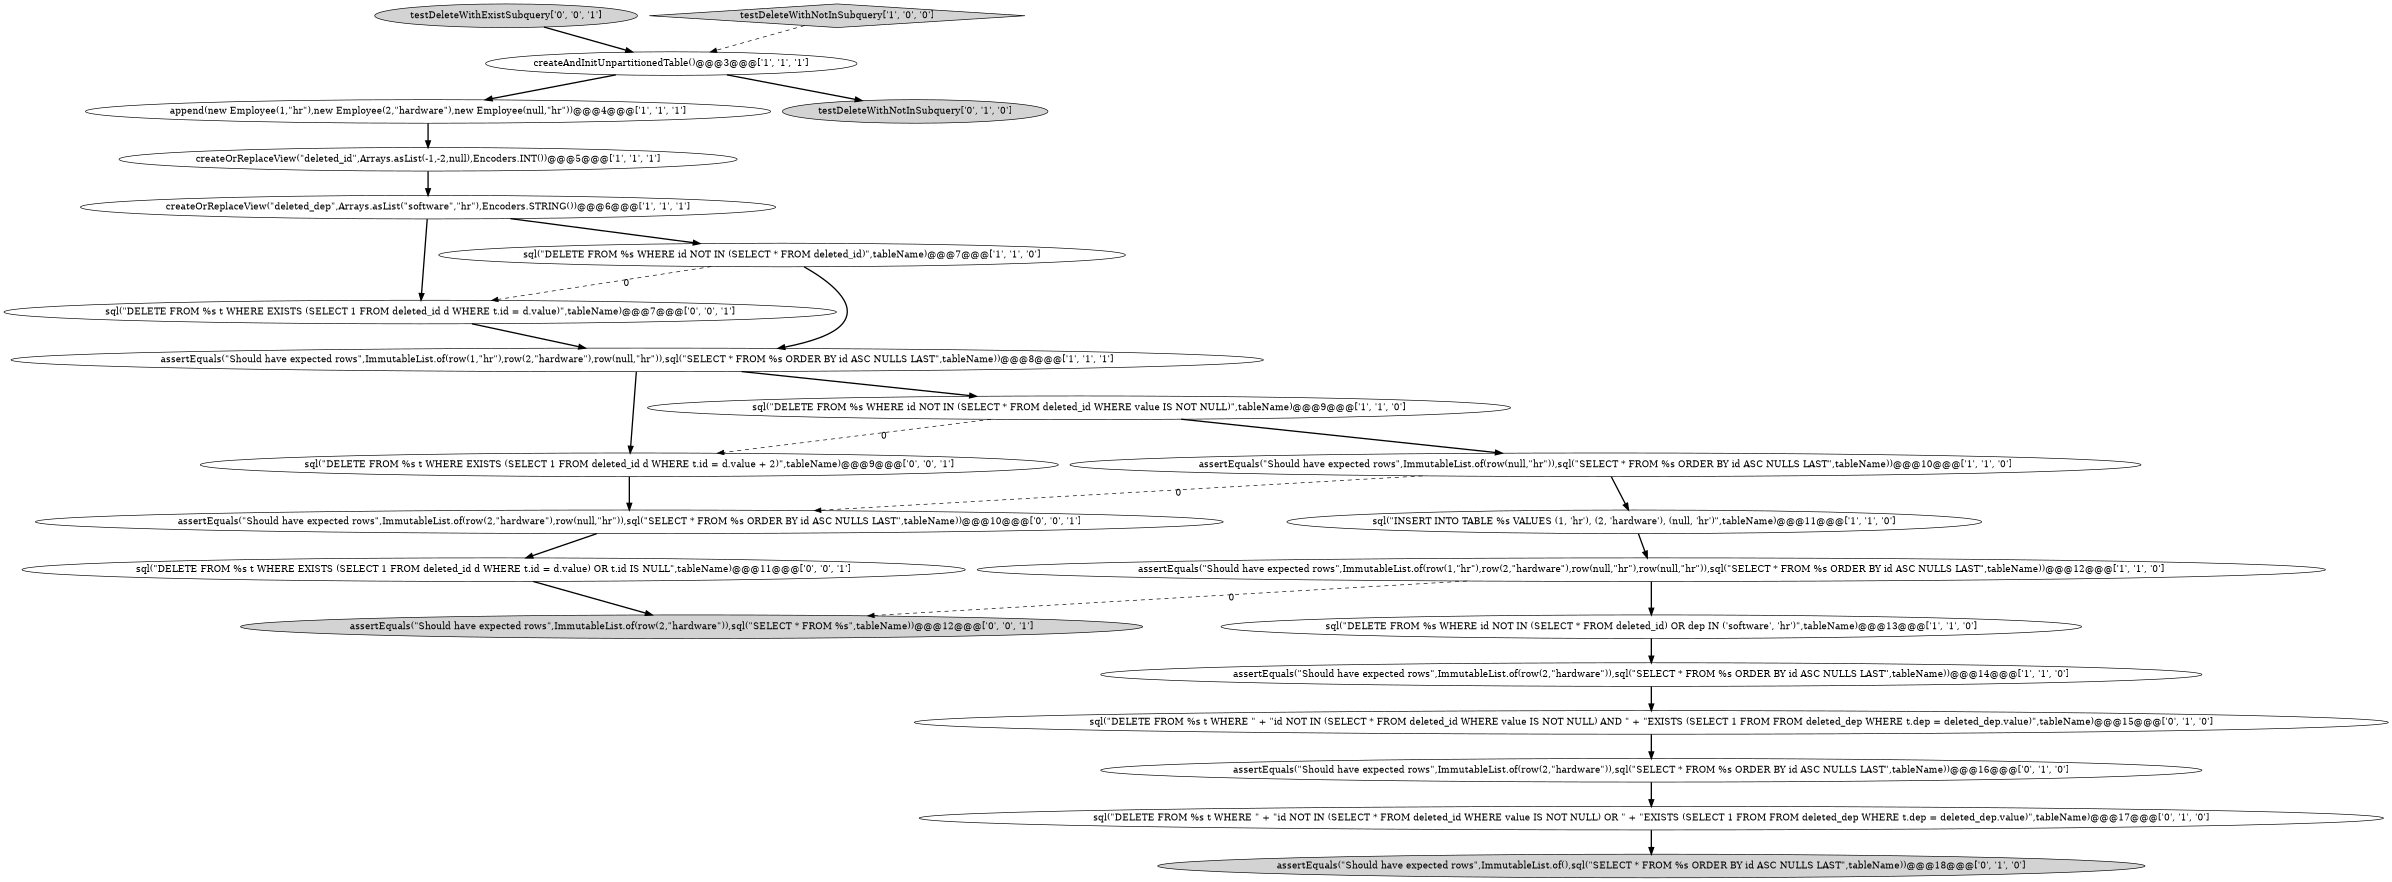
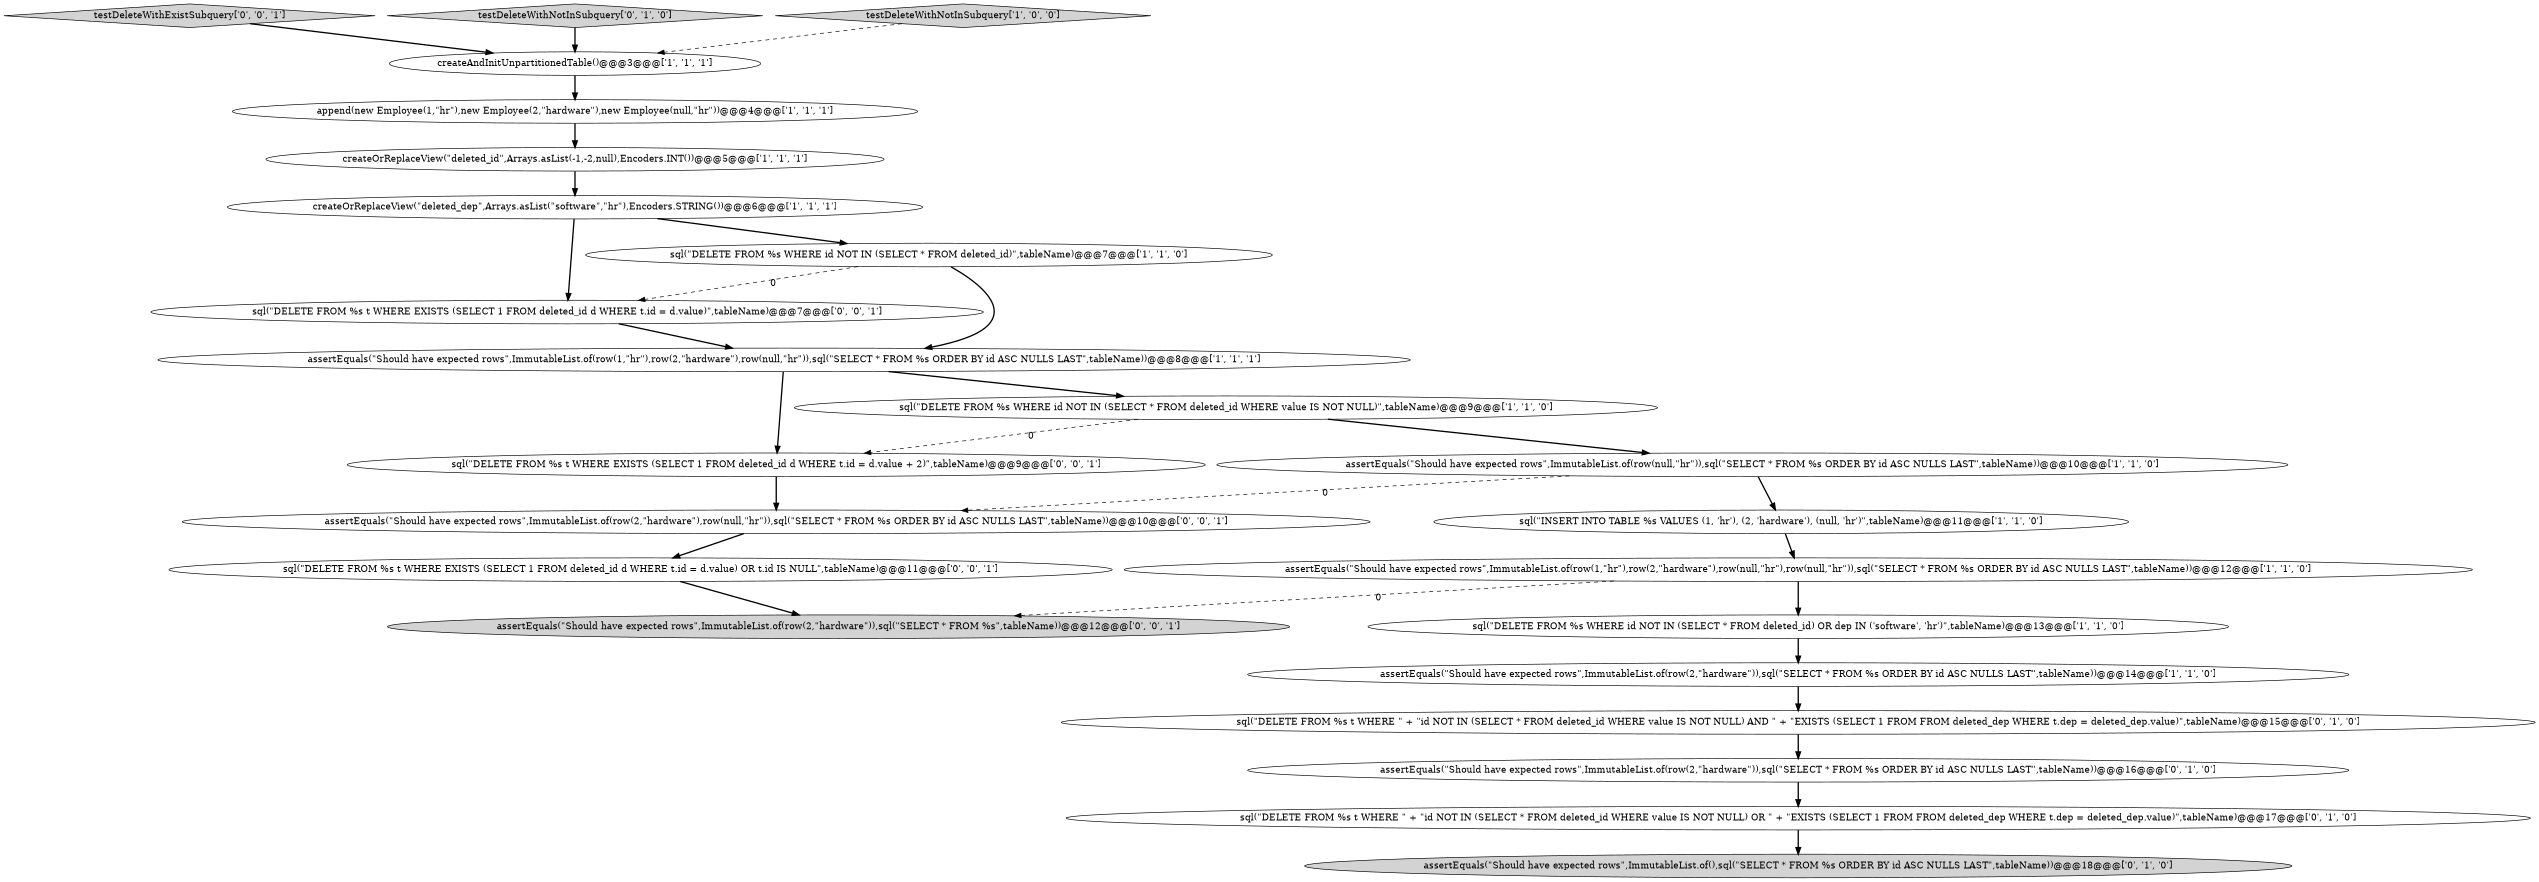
node "testDeleteWithExistSubquery['0', '0', '1']": shape ellipse -> diamond
edge "createAndInitUnpartitionedTable()@@@3@@@['1', '1', '1']" -> "testDeleteWithNotInSubquery['0', '1', '0']": reversed
node "testDeleteWithNotInSubquery['0', '1', '0']": shape ellipse -> diamond
